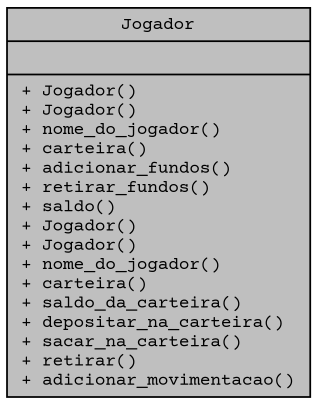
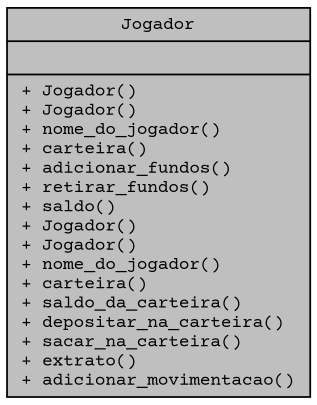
node "Jogador": text "+ retirar()" -> "+ extrato()"
